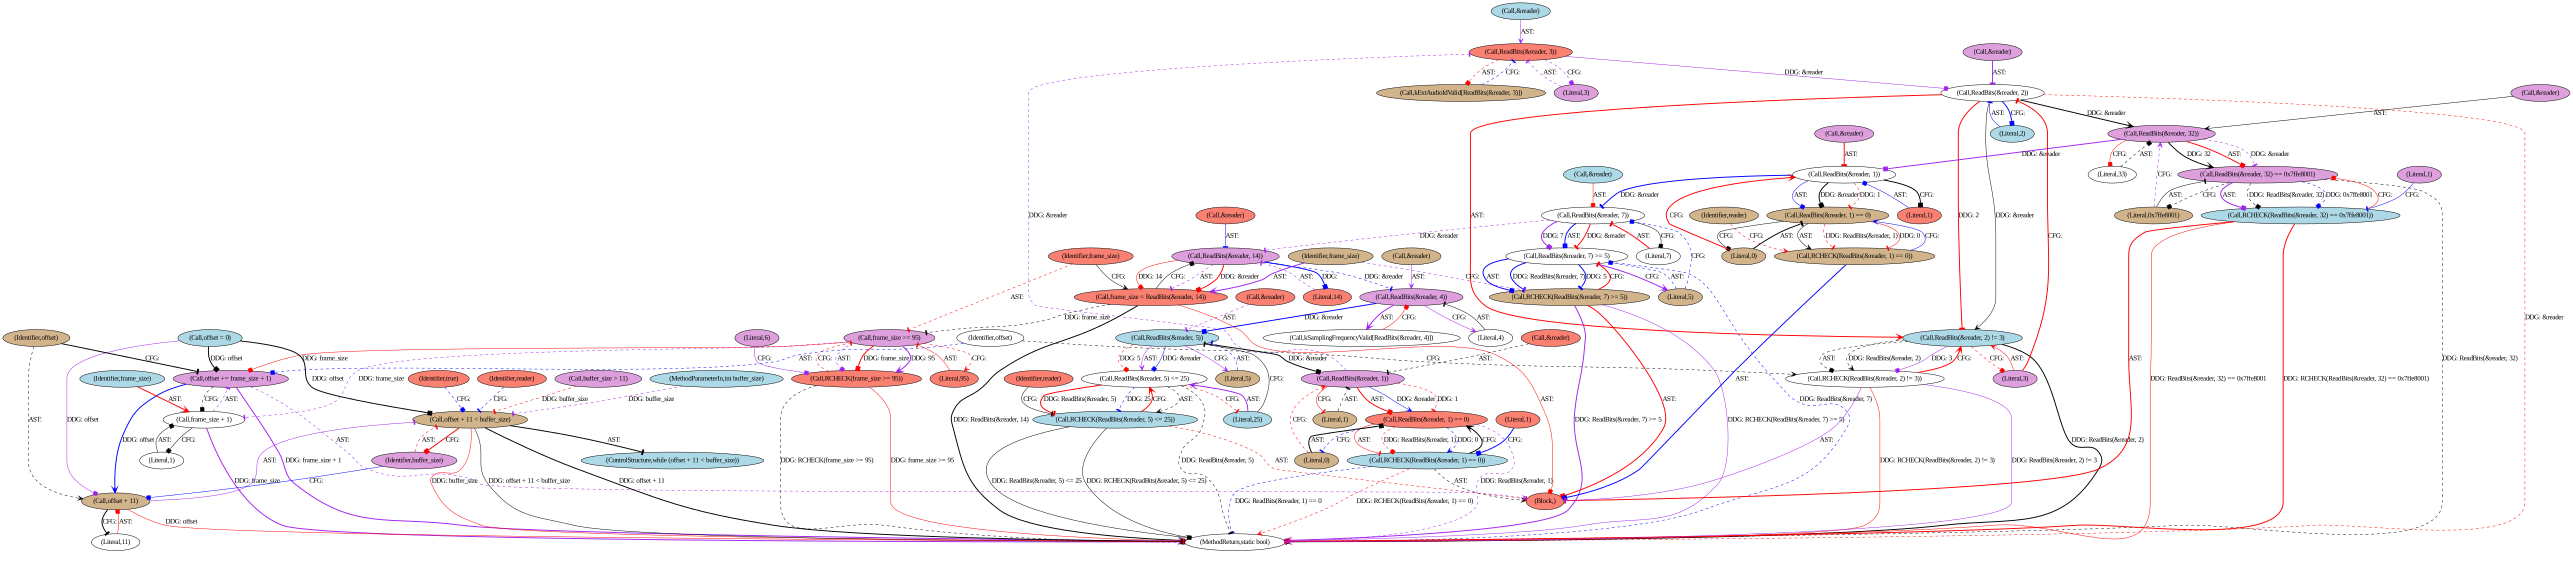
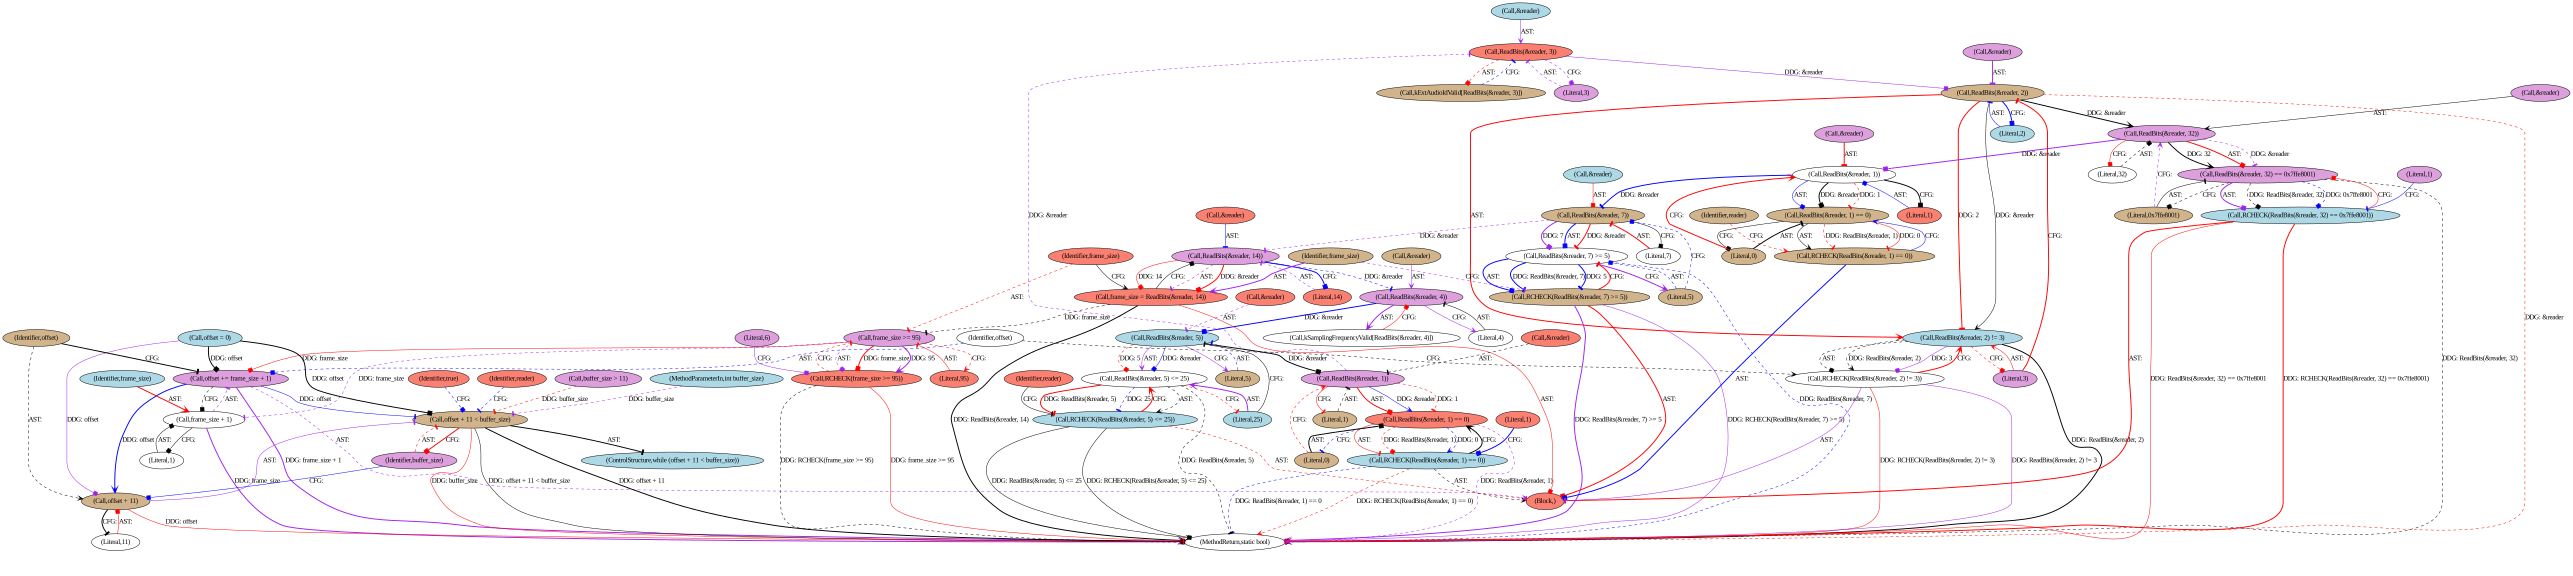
node "(Call,ReadBits(&reader, 2))": fillcolor white -> tan
node "(Literal,33)": label "(Literal,33)" -> "(Literal,32)"
node "(Call,ReadBits(&reader, 7))": fillcolor white -> tan
edge "(Call,ReadBits(&reader, 14))" -> "(Literal,14)": label "DDG: " -> "CFG: "
edge "(Call,offset += frame_size + 1)" -> "(Call,offset + 11 < buffer_size)": added, label "DDG: offset"
